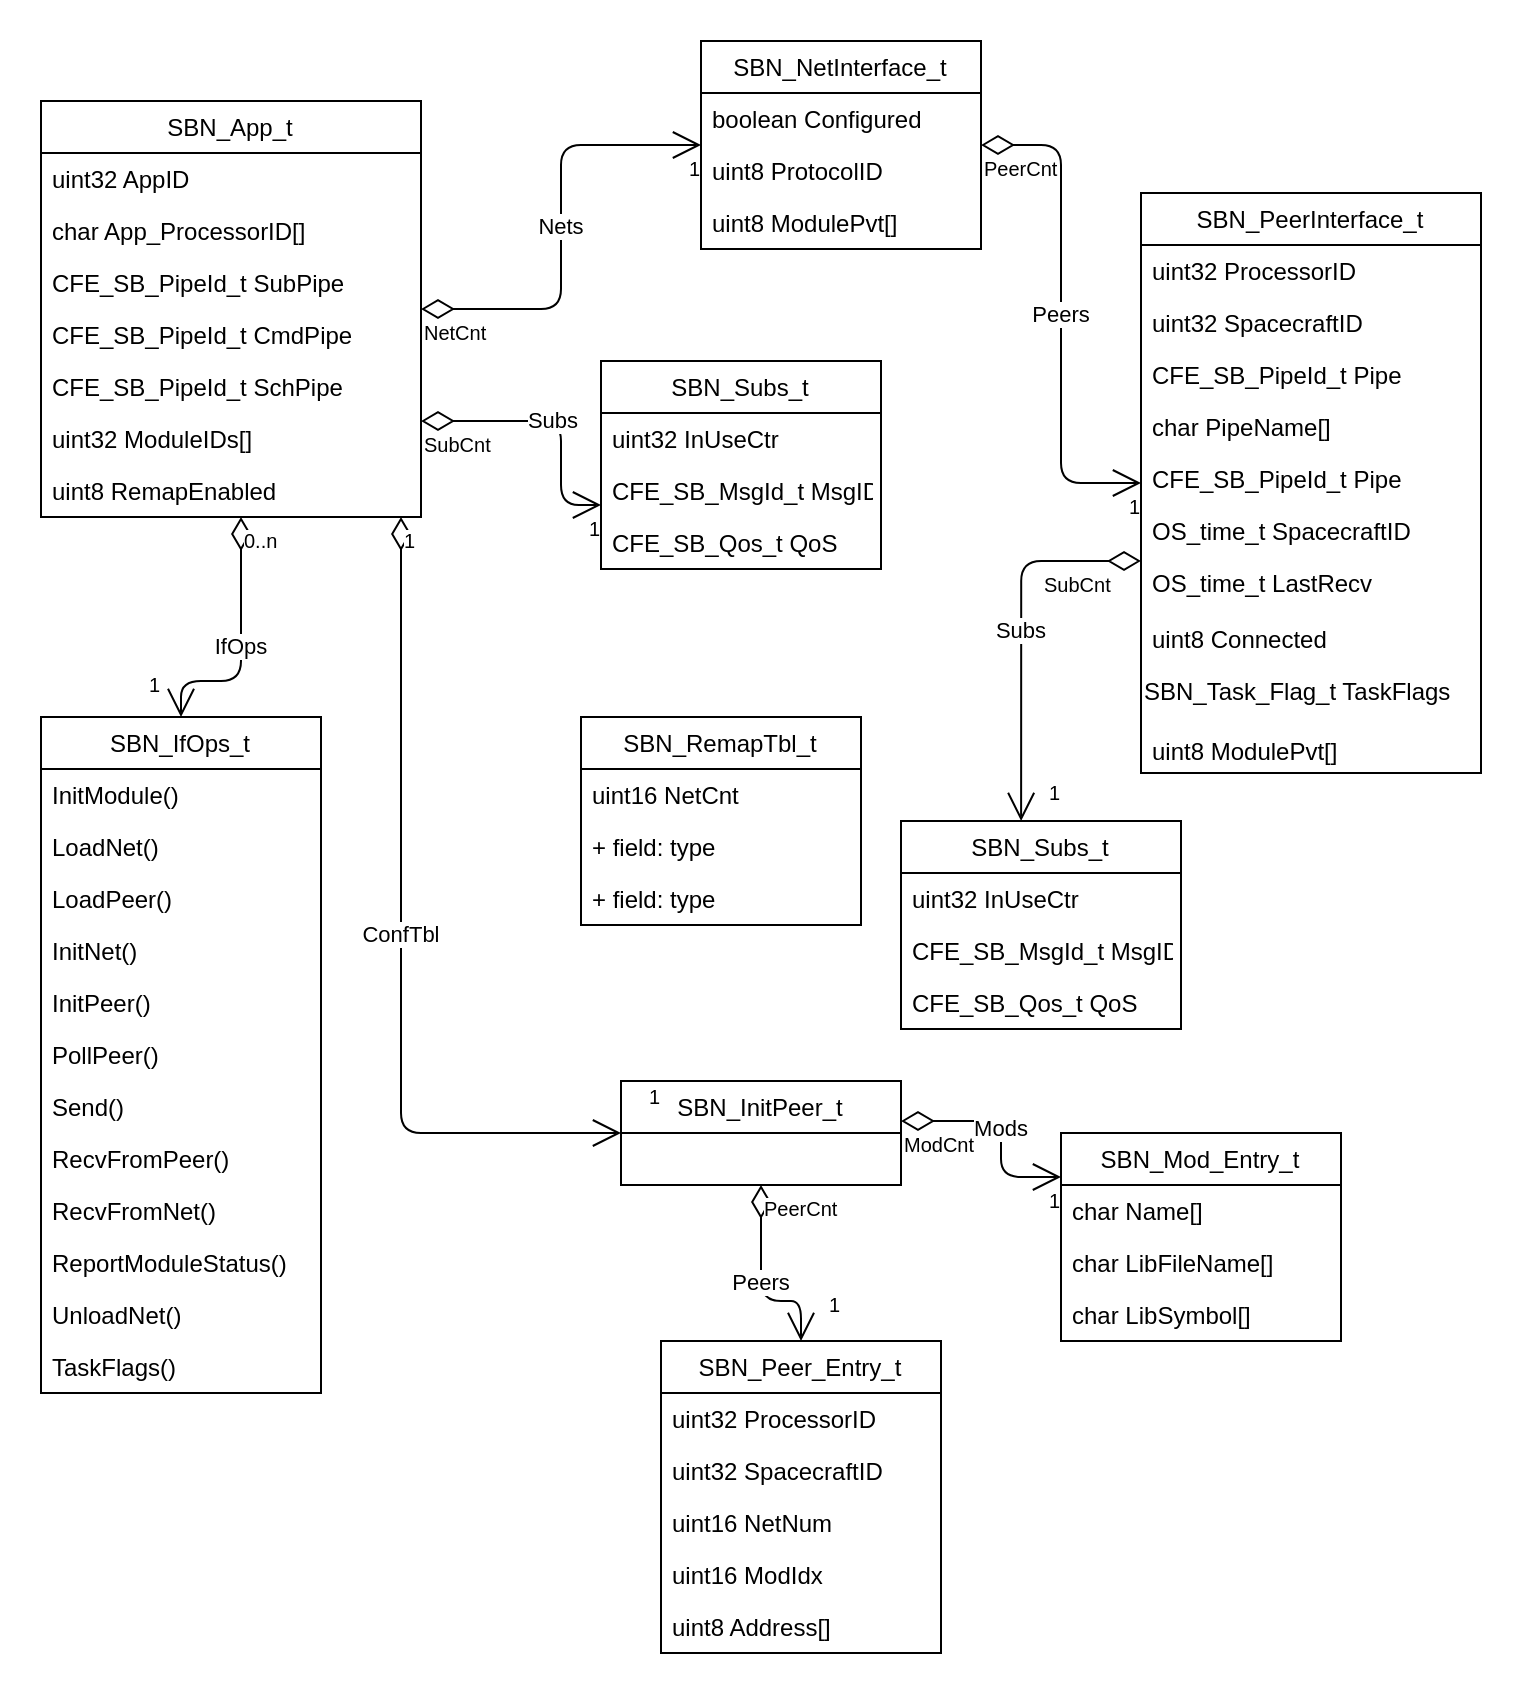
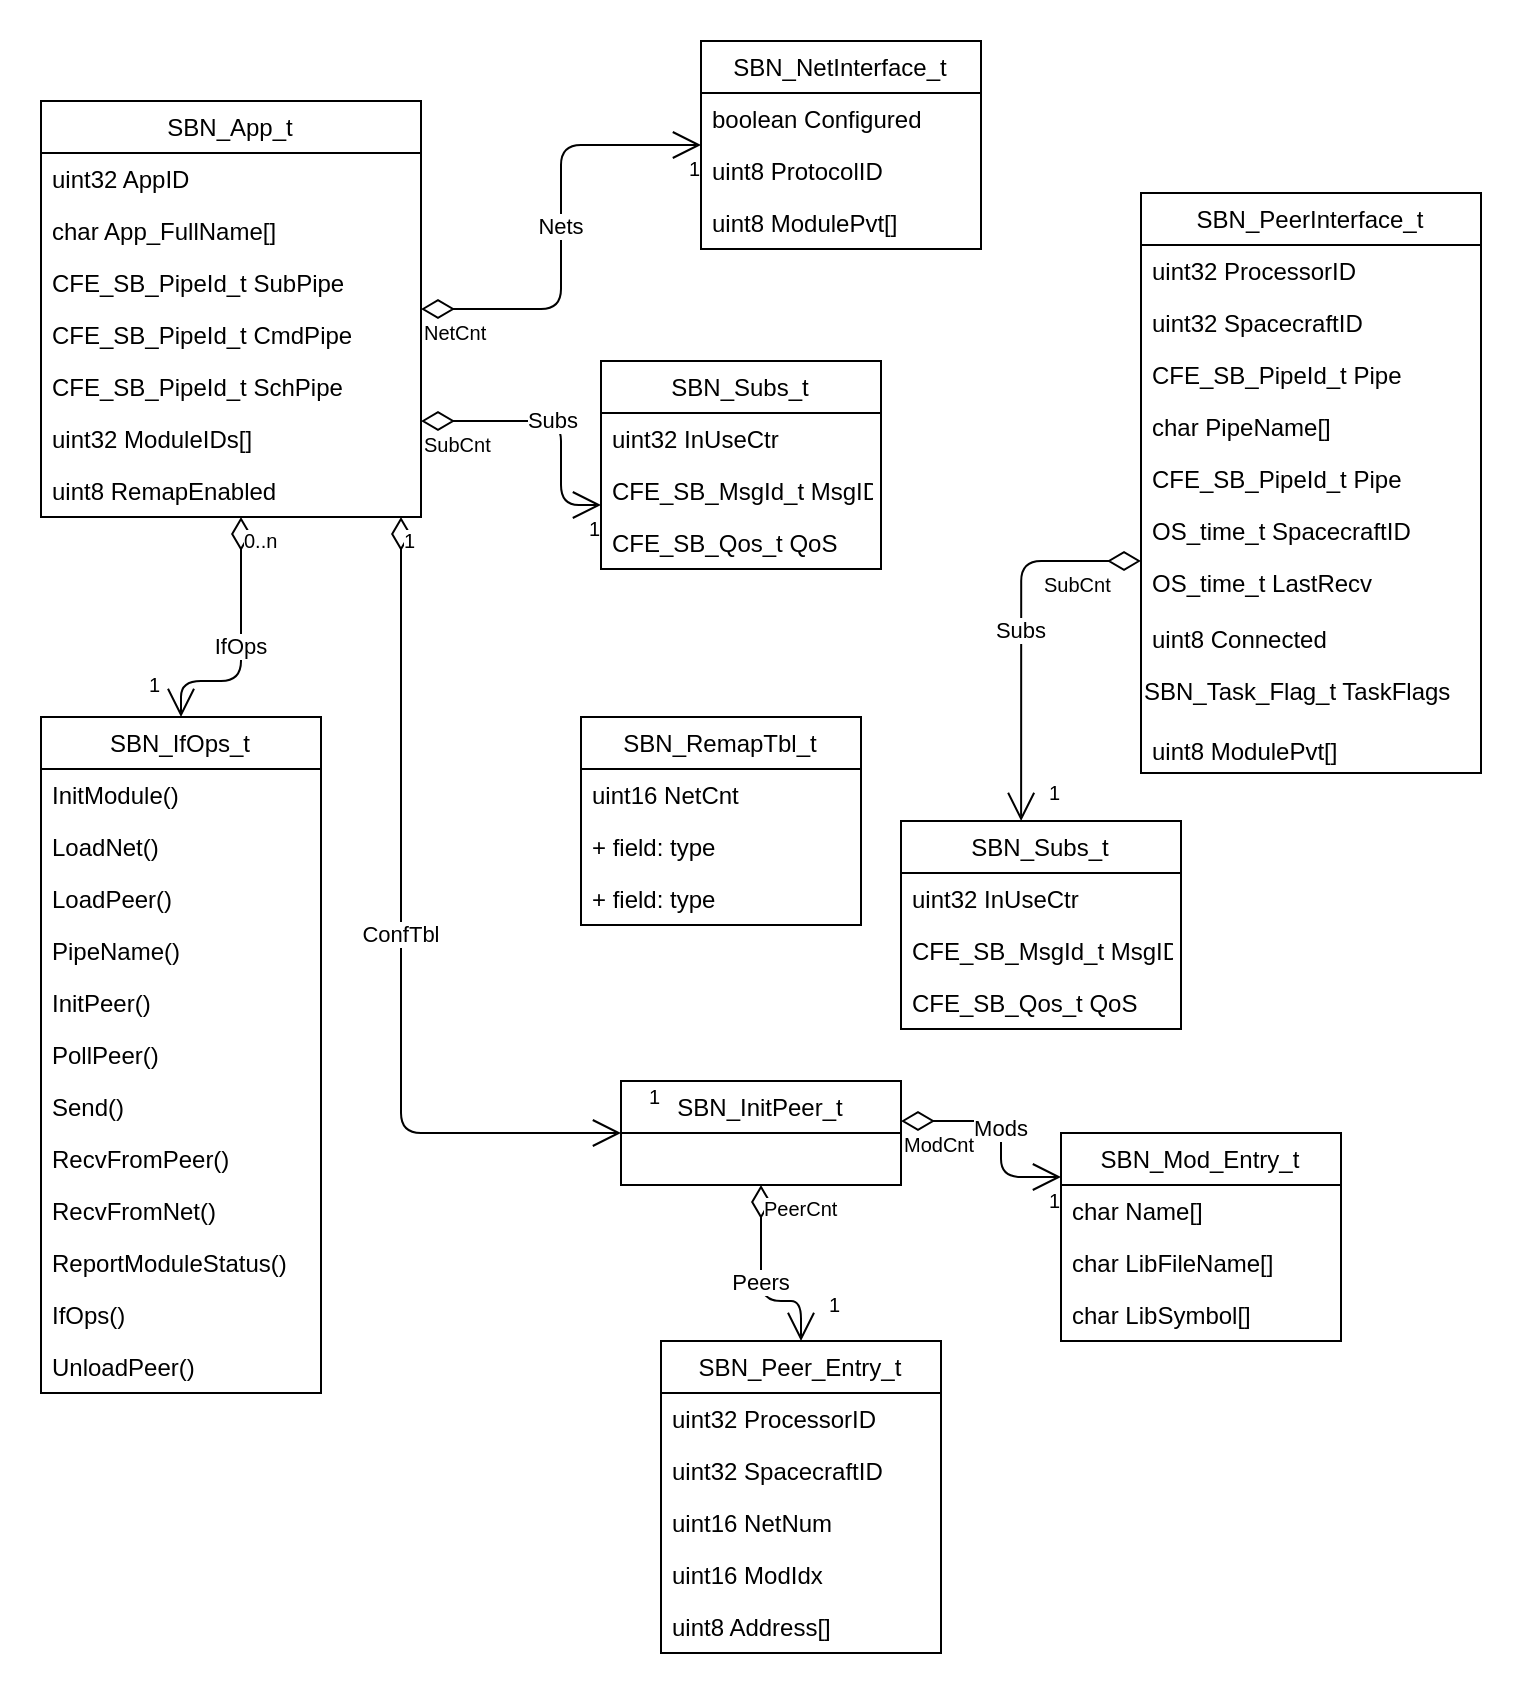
node "char App_ProcessorID[]": label "char App_ProcessorID[]" -> "char App_FullName[]"
edge "SBN_NetInterface_t" -- "SBN_PeerInterface_t": removed, labels "PeerCnt", "Peers", "1"
node "InitNet()": label "InitNet()" -> "PipeName()"
node "UnloadNet()": label "UnloadNet()" -> "IfOps()"
node "TaskFlags()": label "TaskFlags()" -> "UnloadPeer()"
